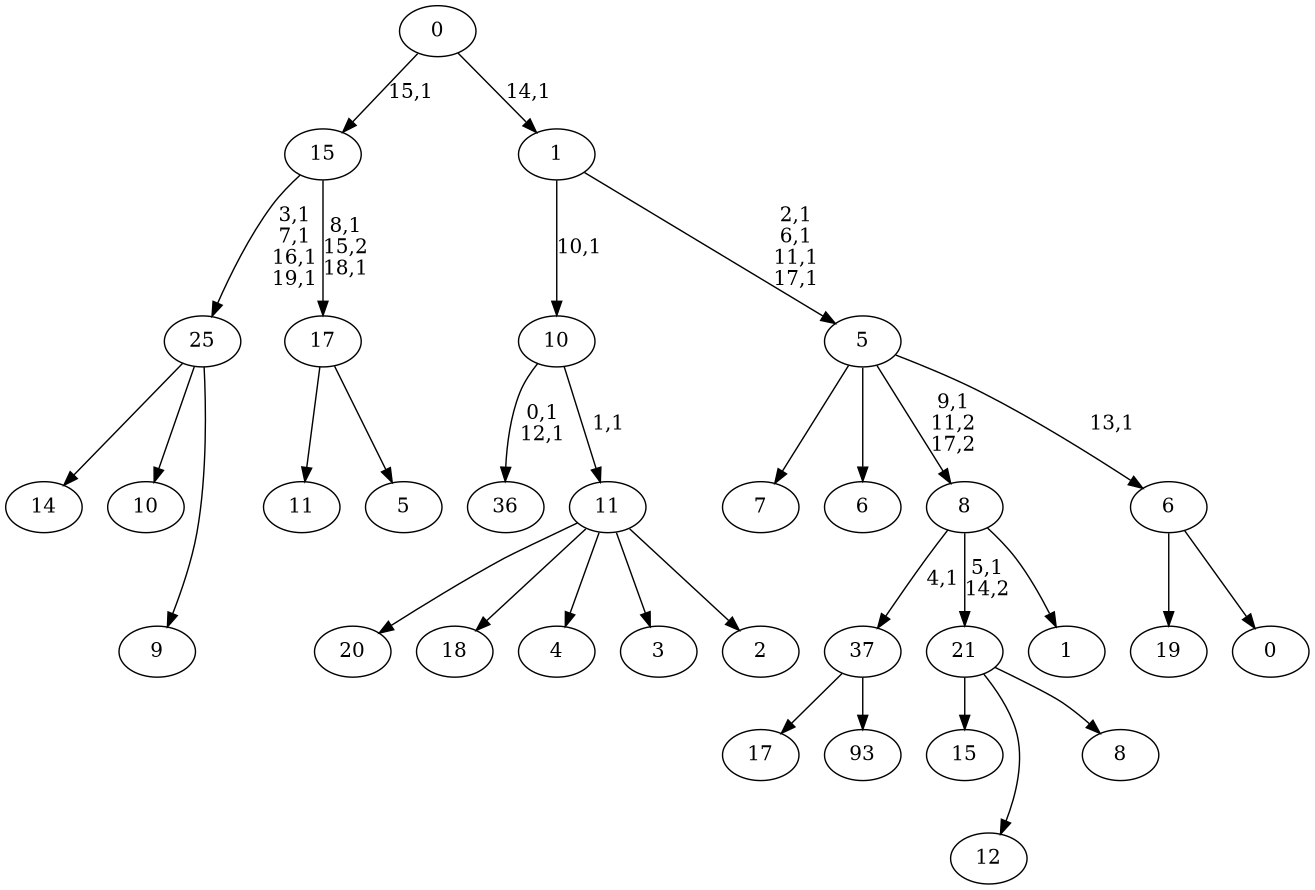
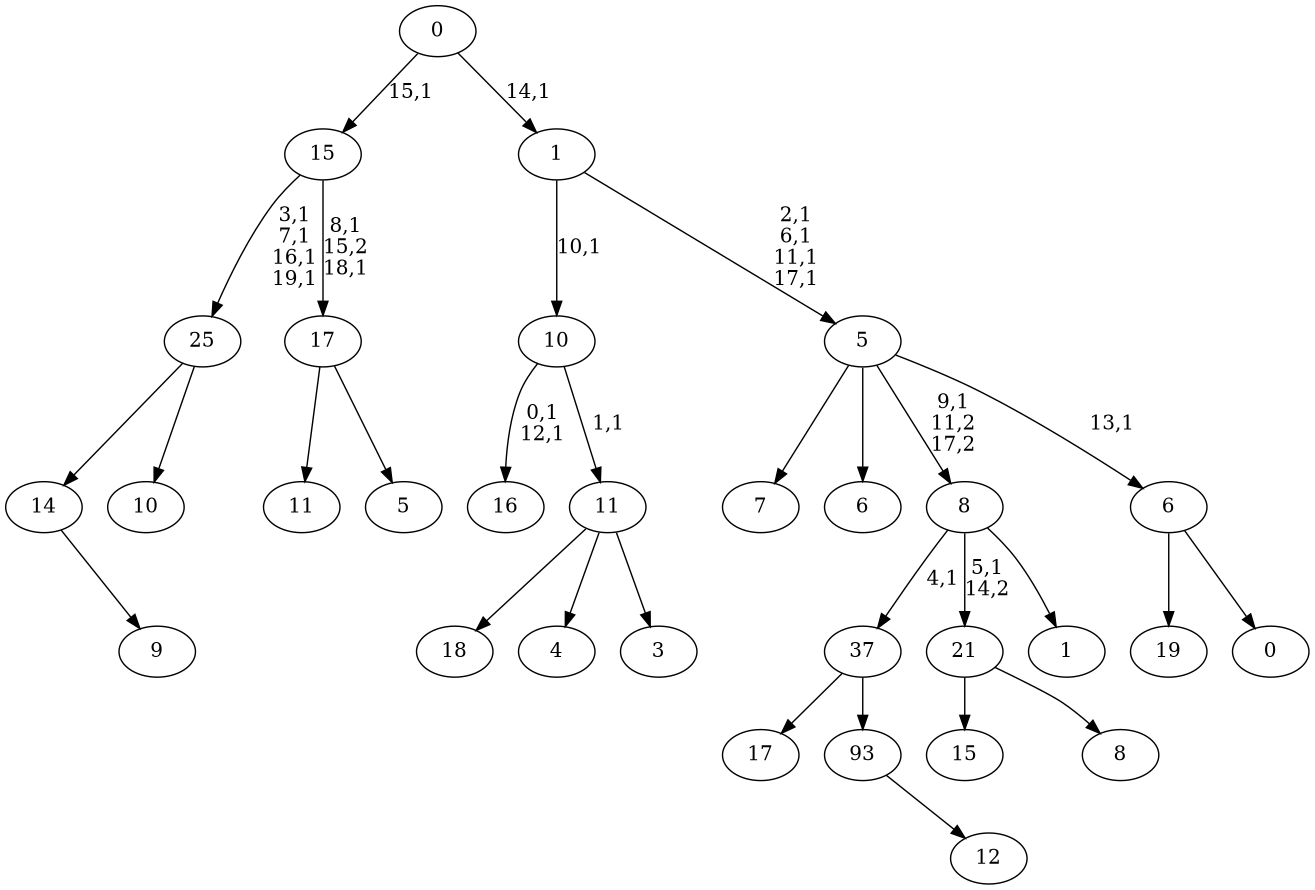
edge "25" -> "9": now "14" -> "9"
node "36": label "36" -> "16"
node "20": removed
node "2": removed
edge "21" -> "12": now "93" -> "12"
